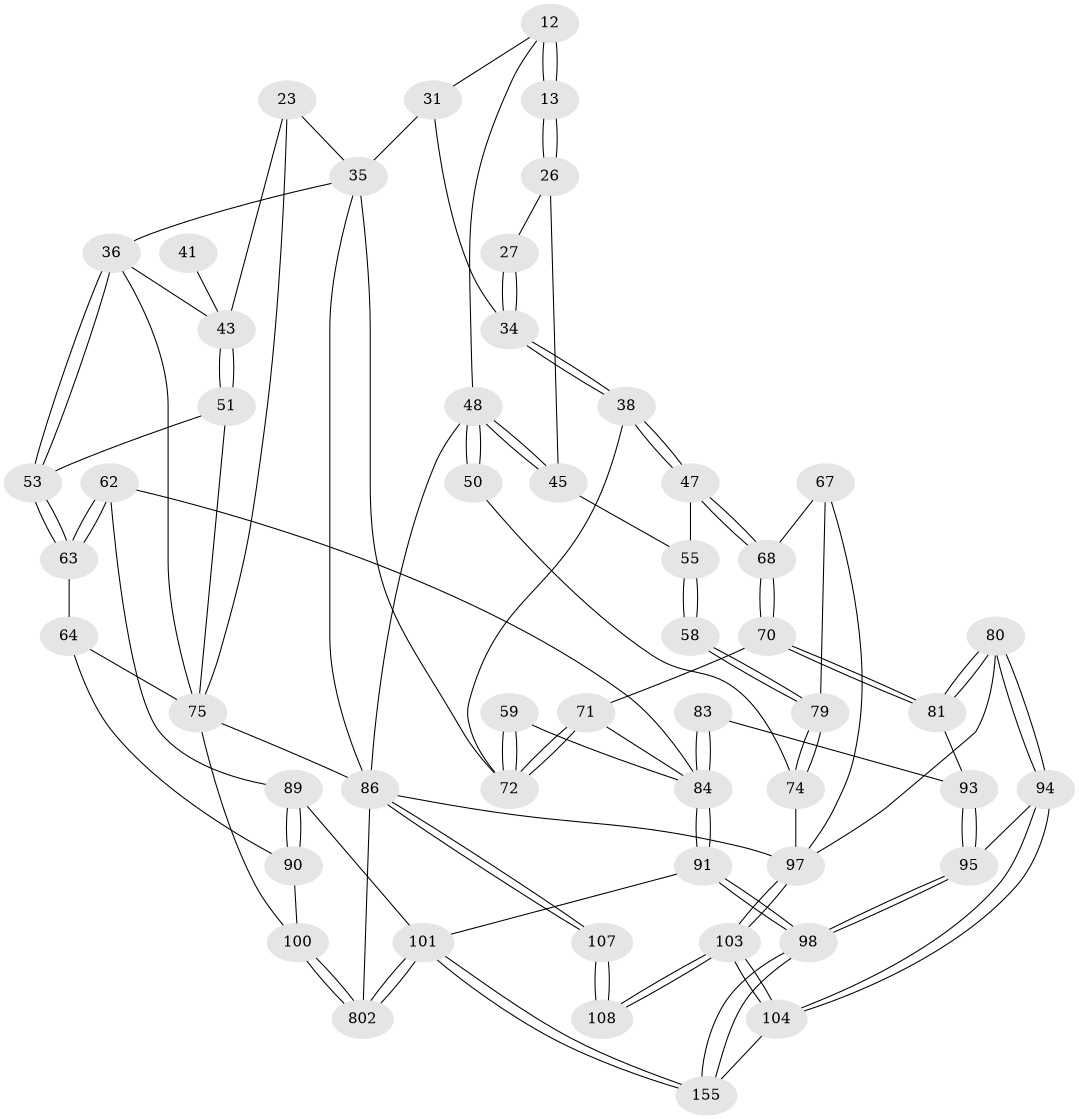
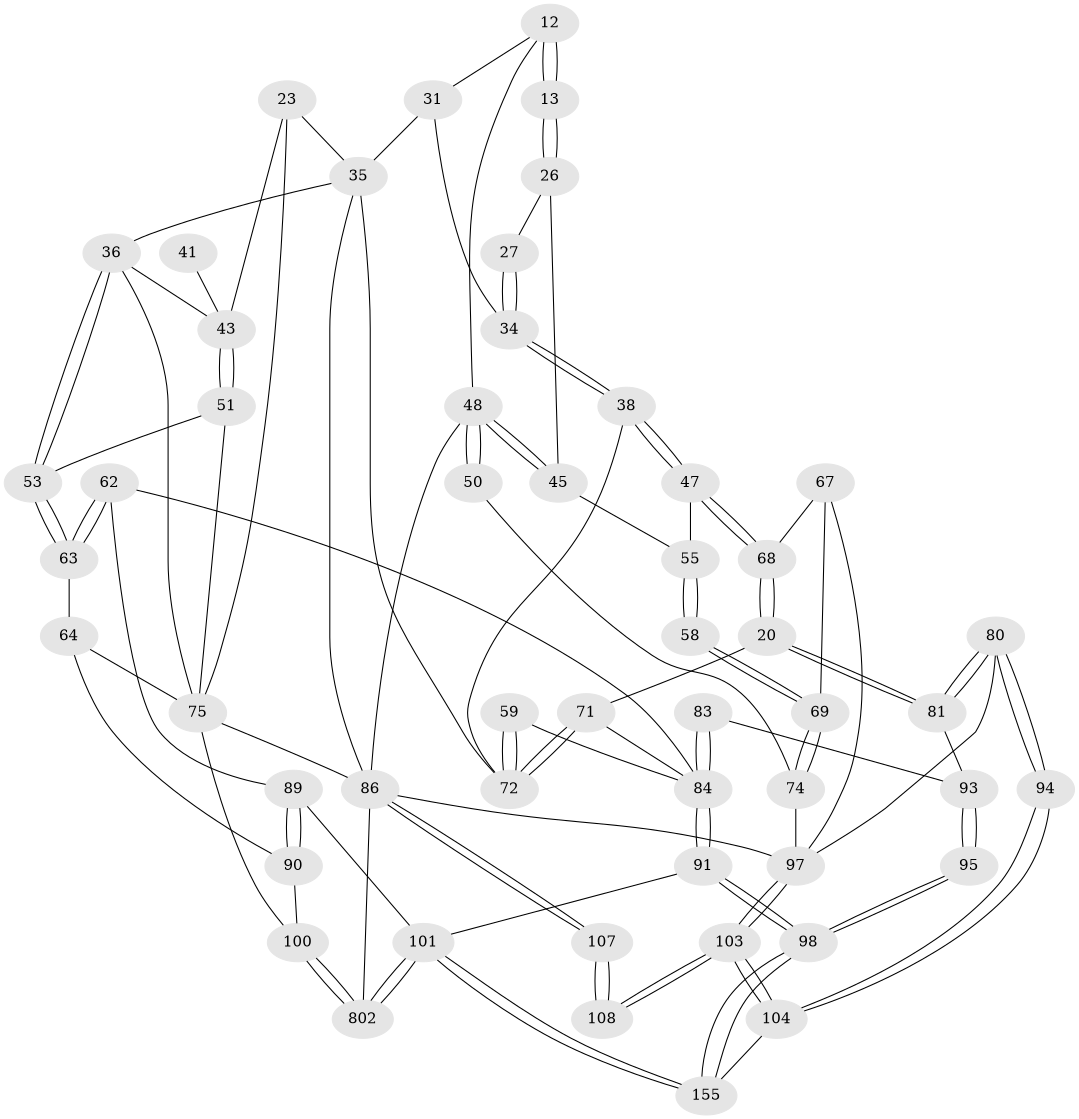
node "70": label "70" -> "20"
node "79": label "79" -> "69"
edge "94" -- "95": removed
